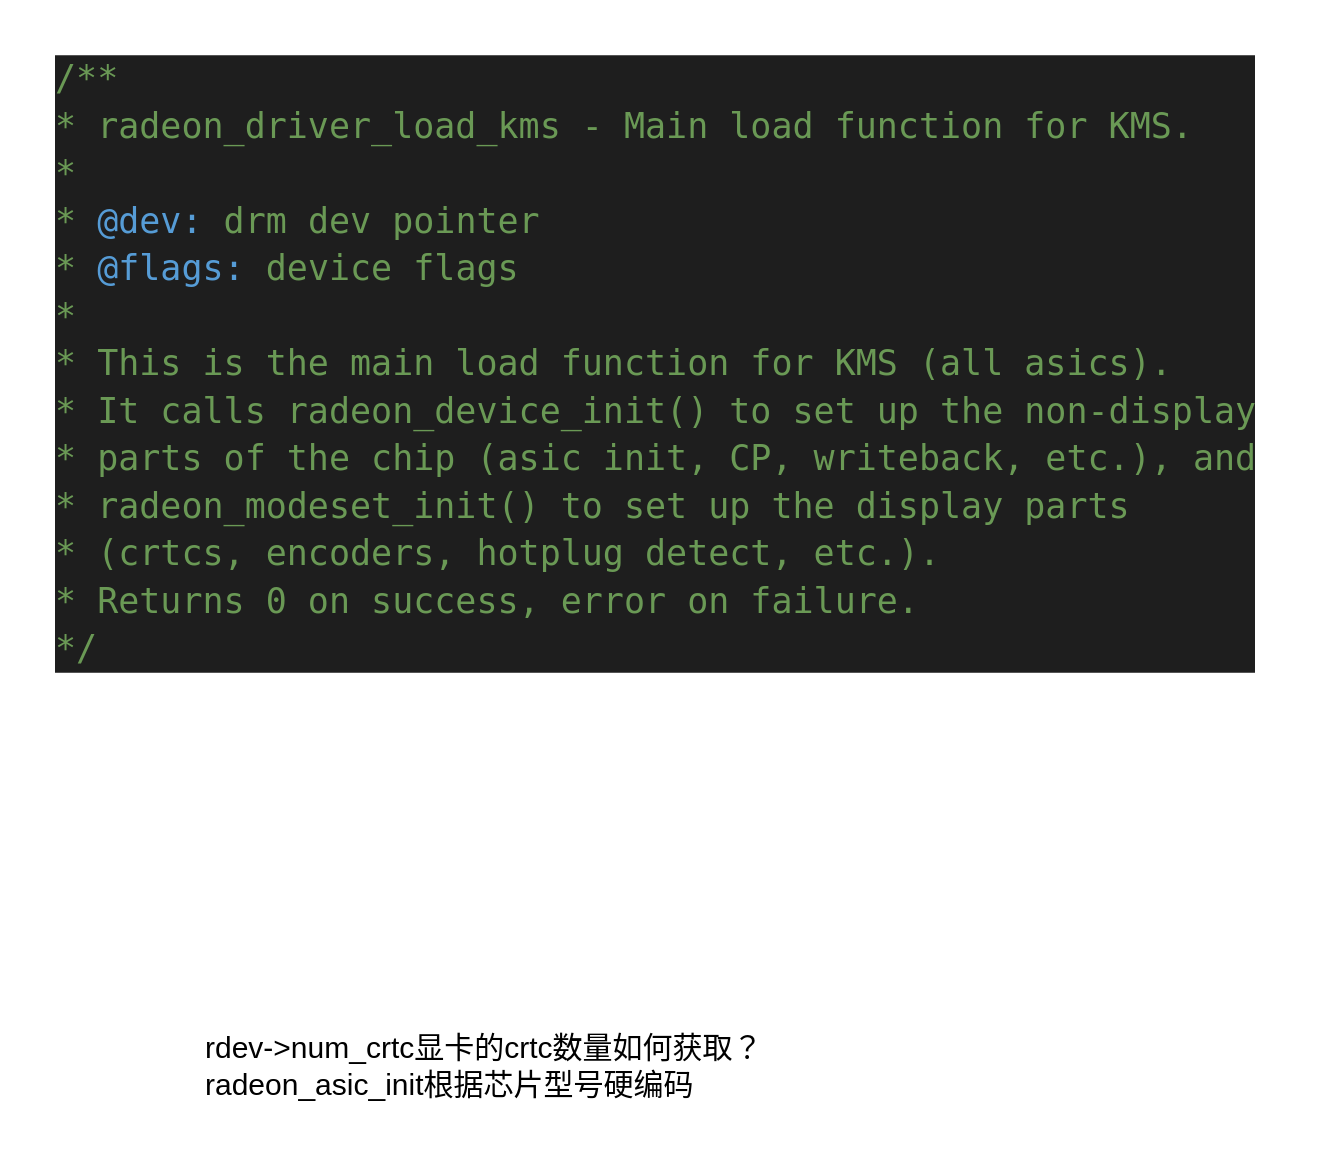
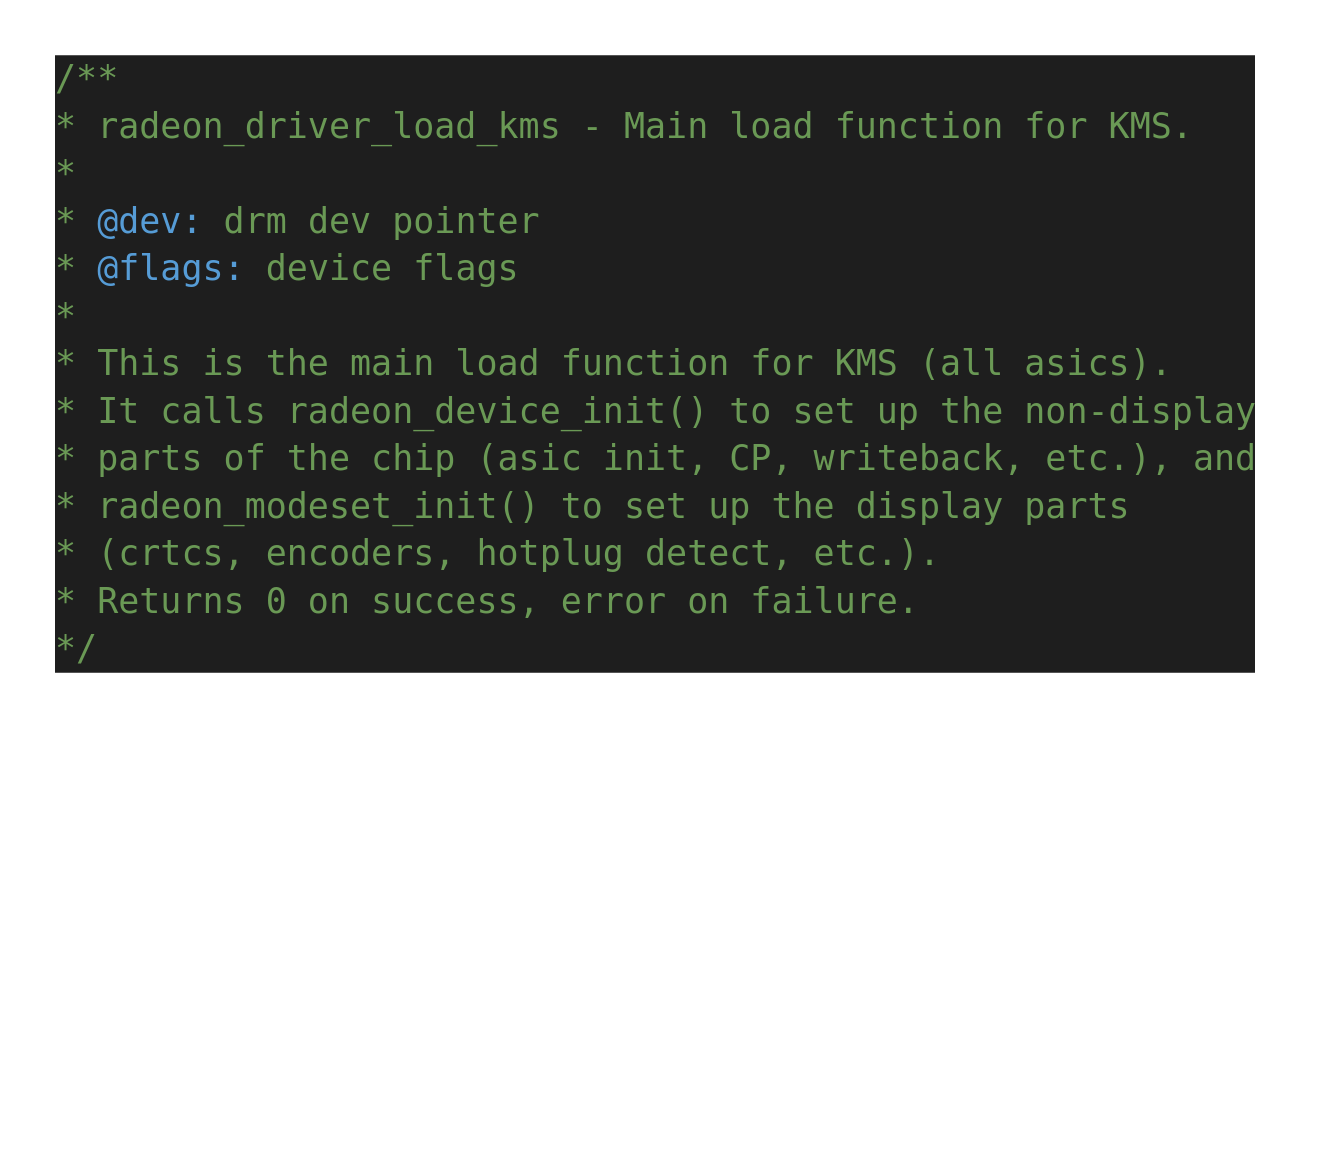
node "rdev->num_crtc显卡的crtc数量如何获取？ radeon_asic_init根据芯片型号硬编码": removed
